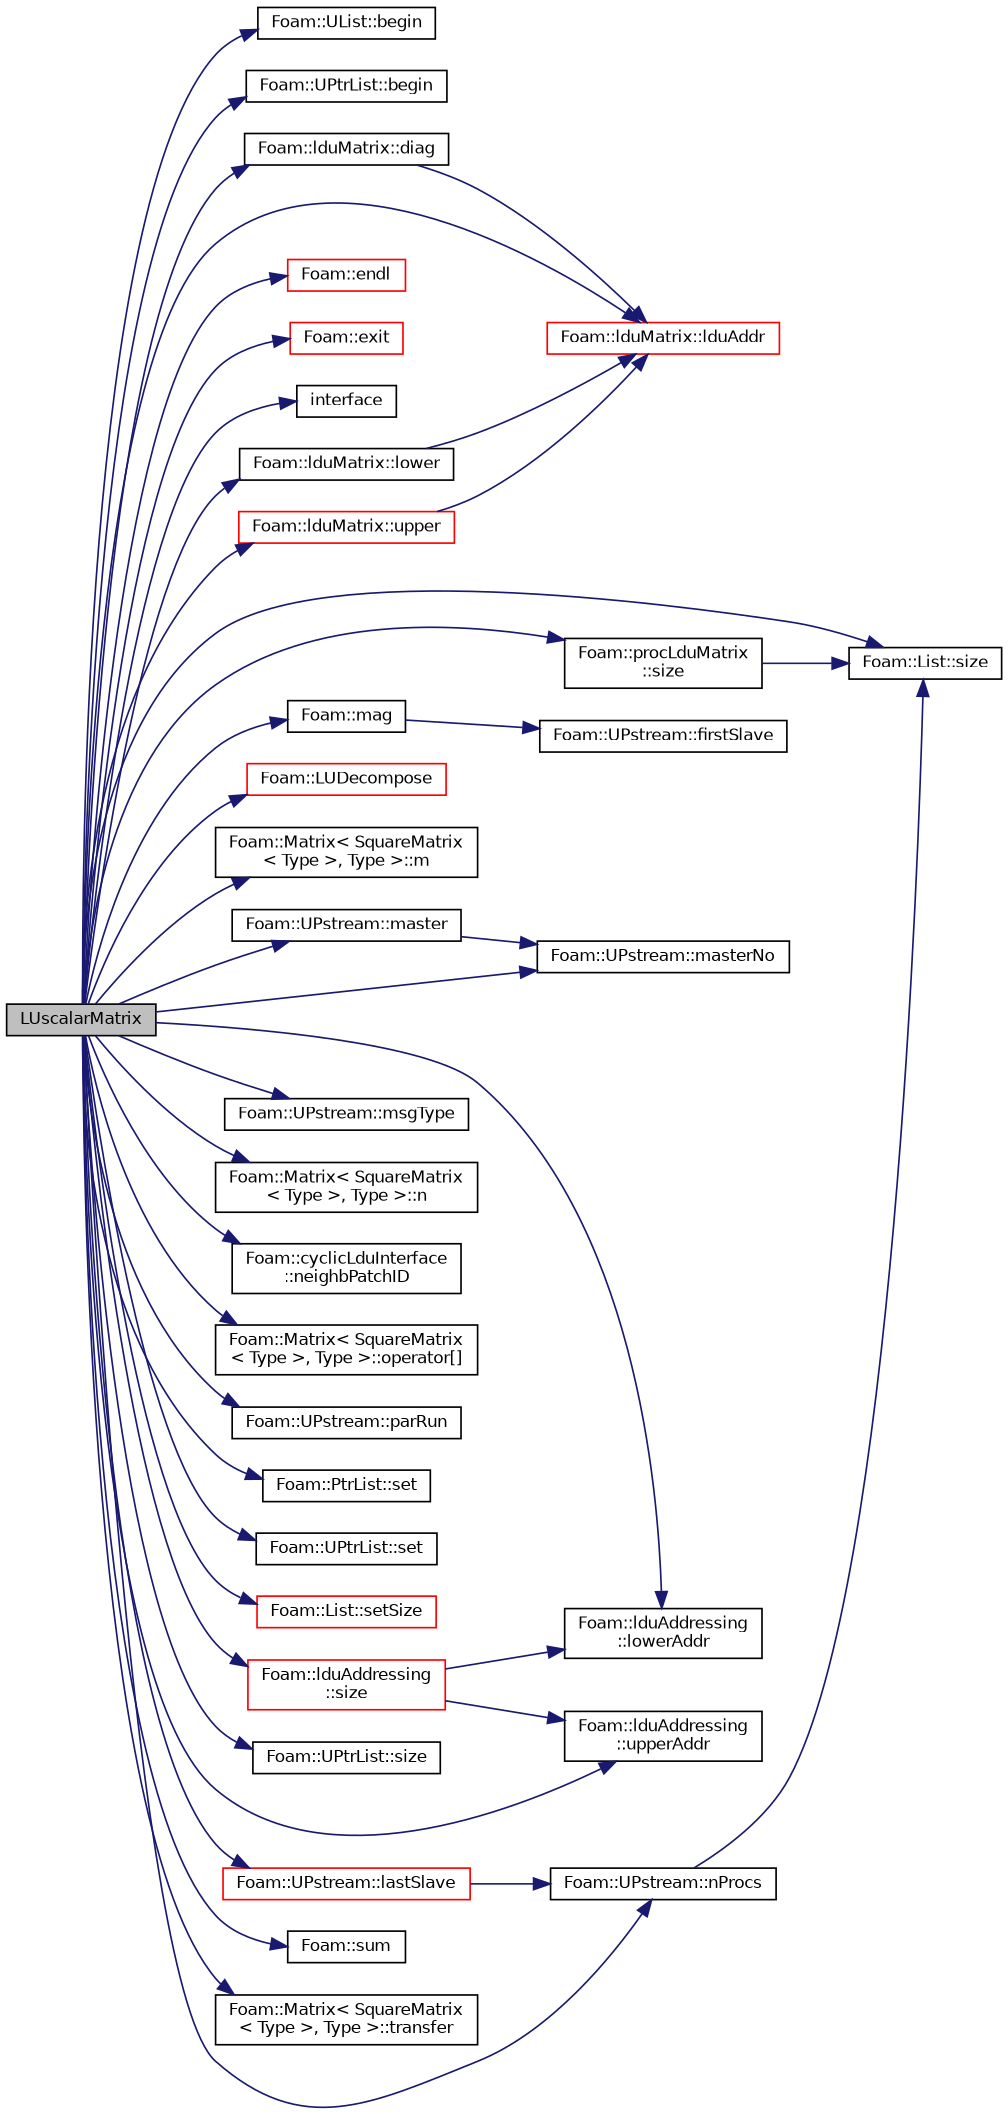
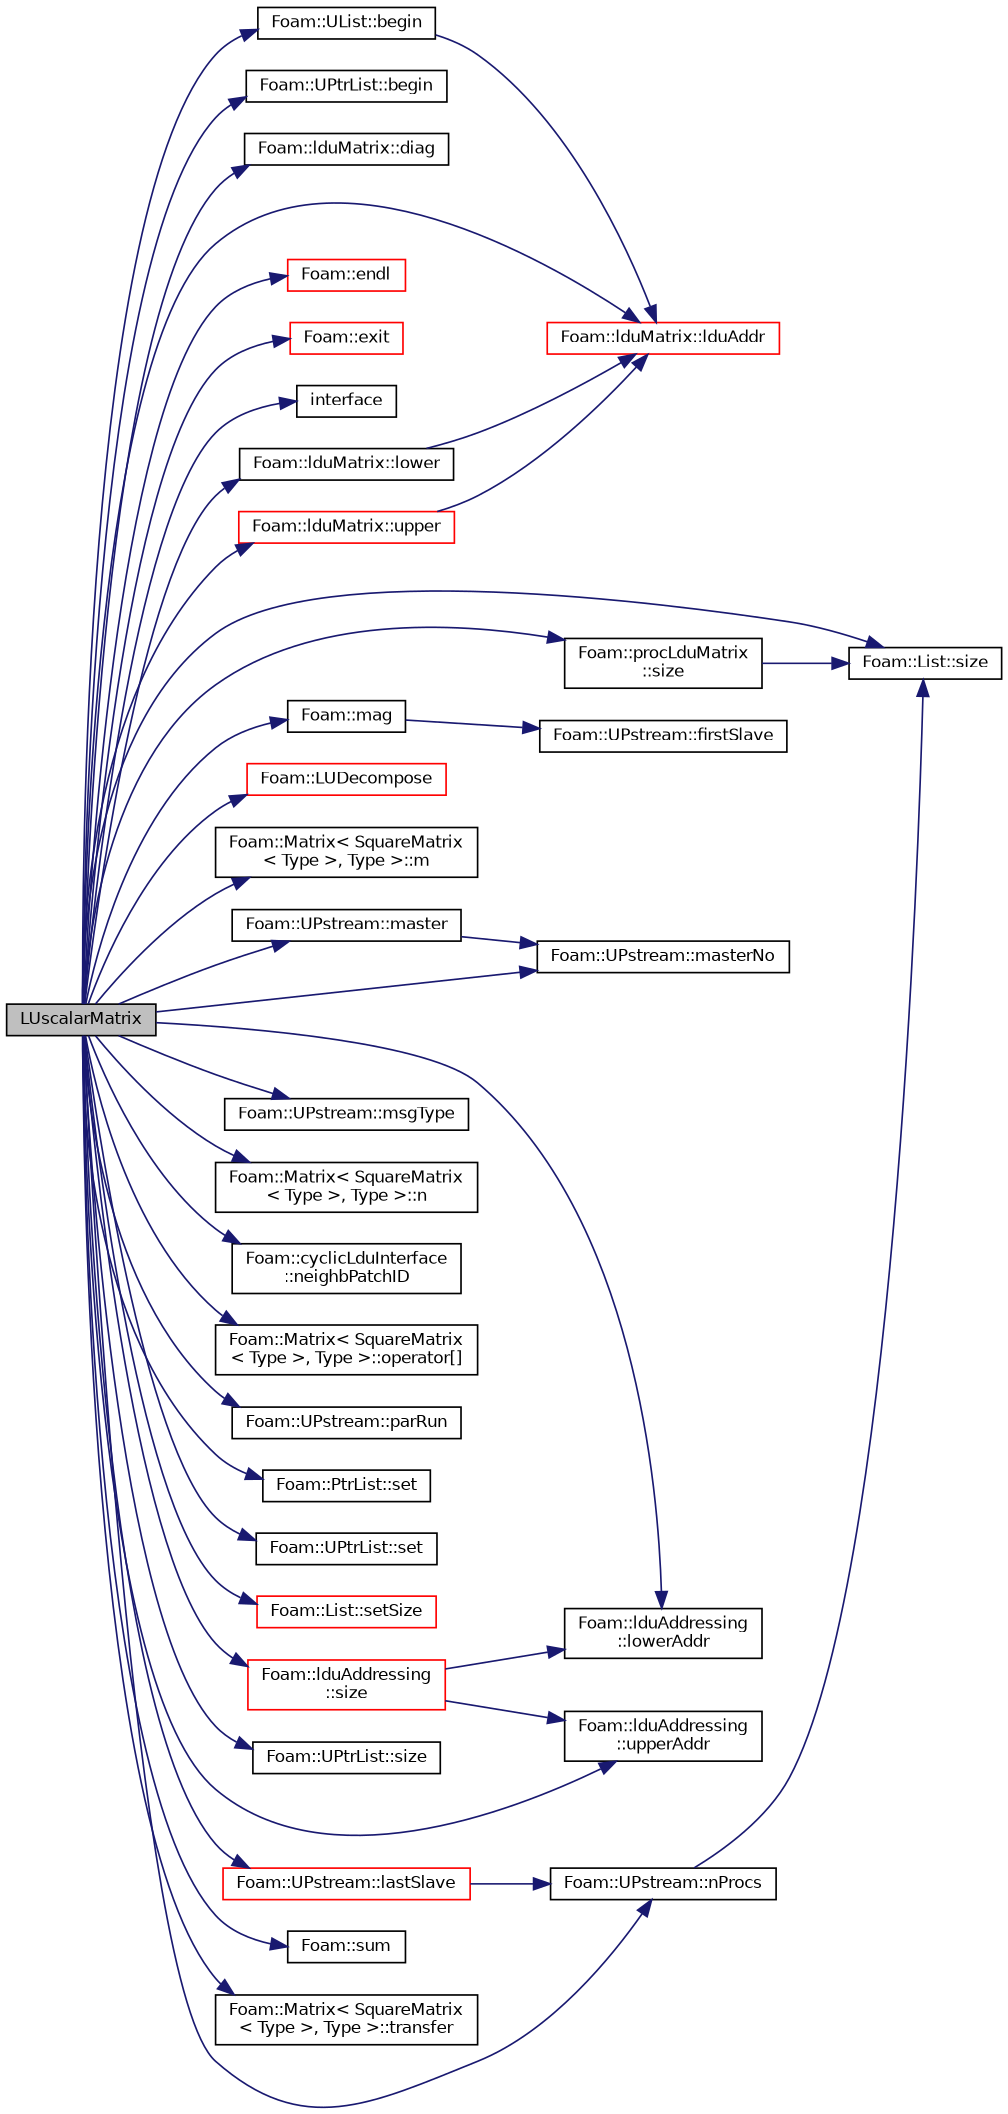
edge "Foam::lduMatrix::diag" -> "Foam::lduMatrix::lduAddr": now "Foam::UList::begin" -> "Foam::lduMatrix::lduAddr"
